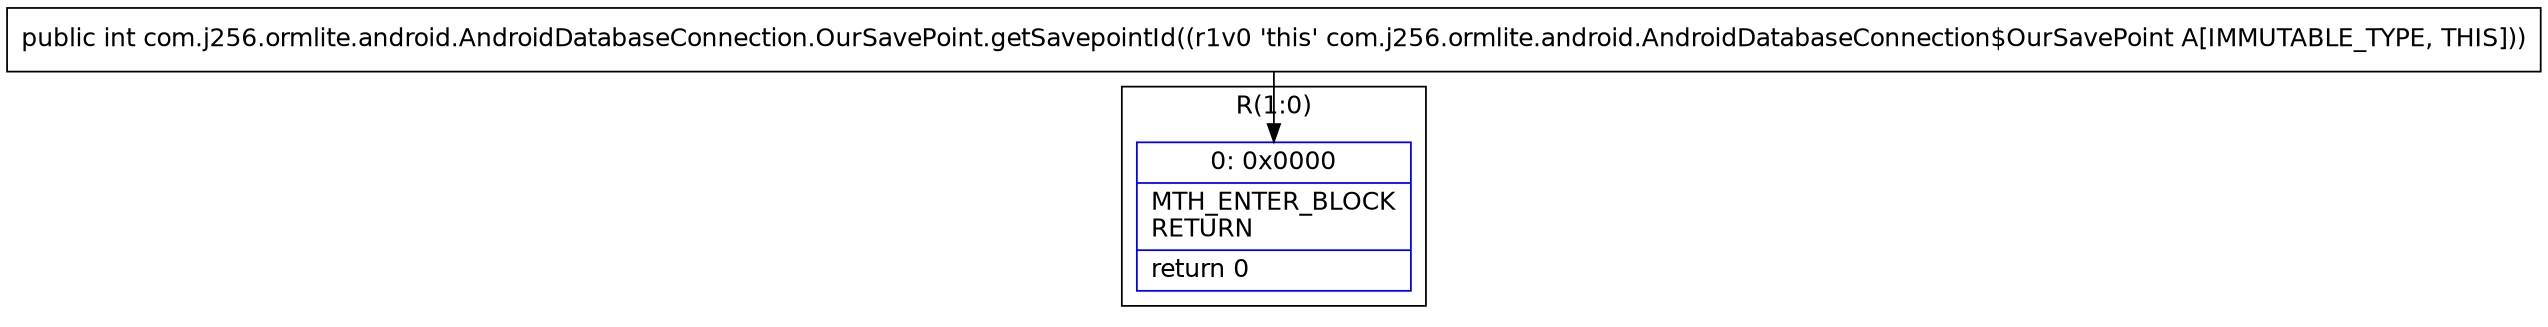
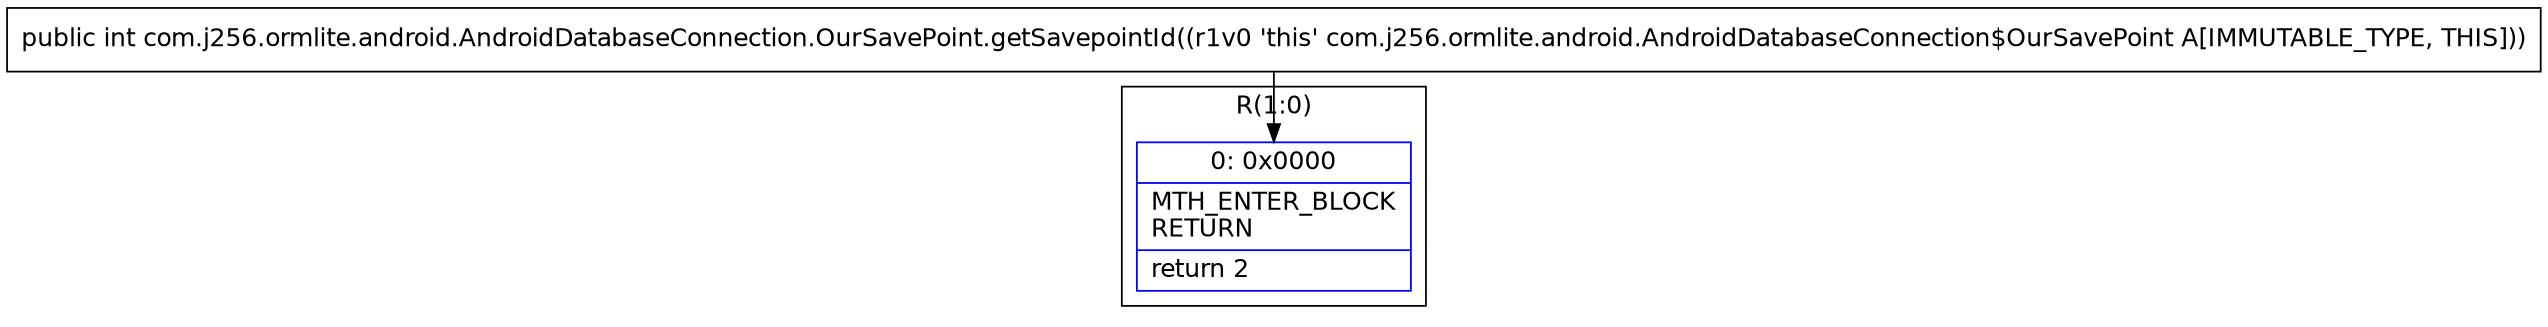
node "0: 0x0000": text "return 0" -> "return 2"
